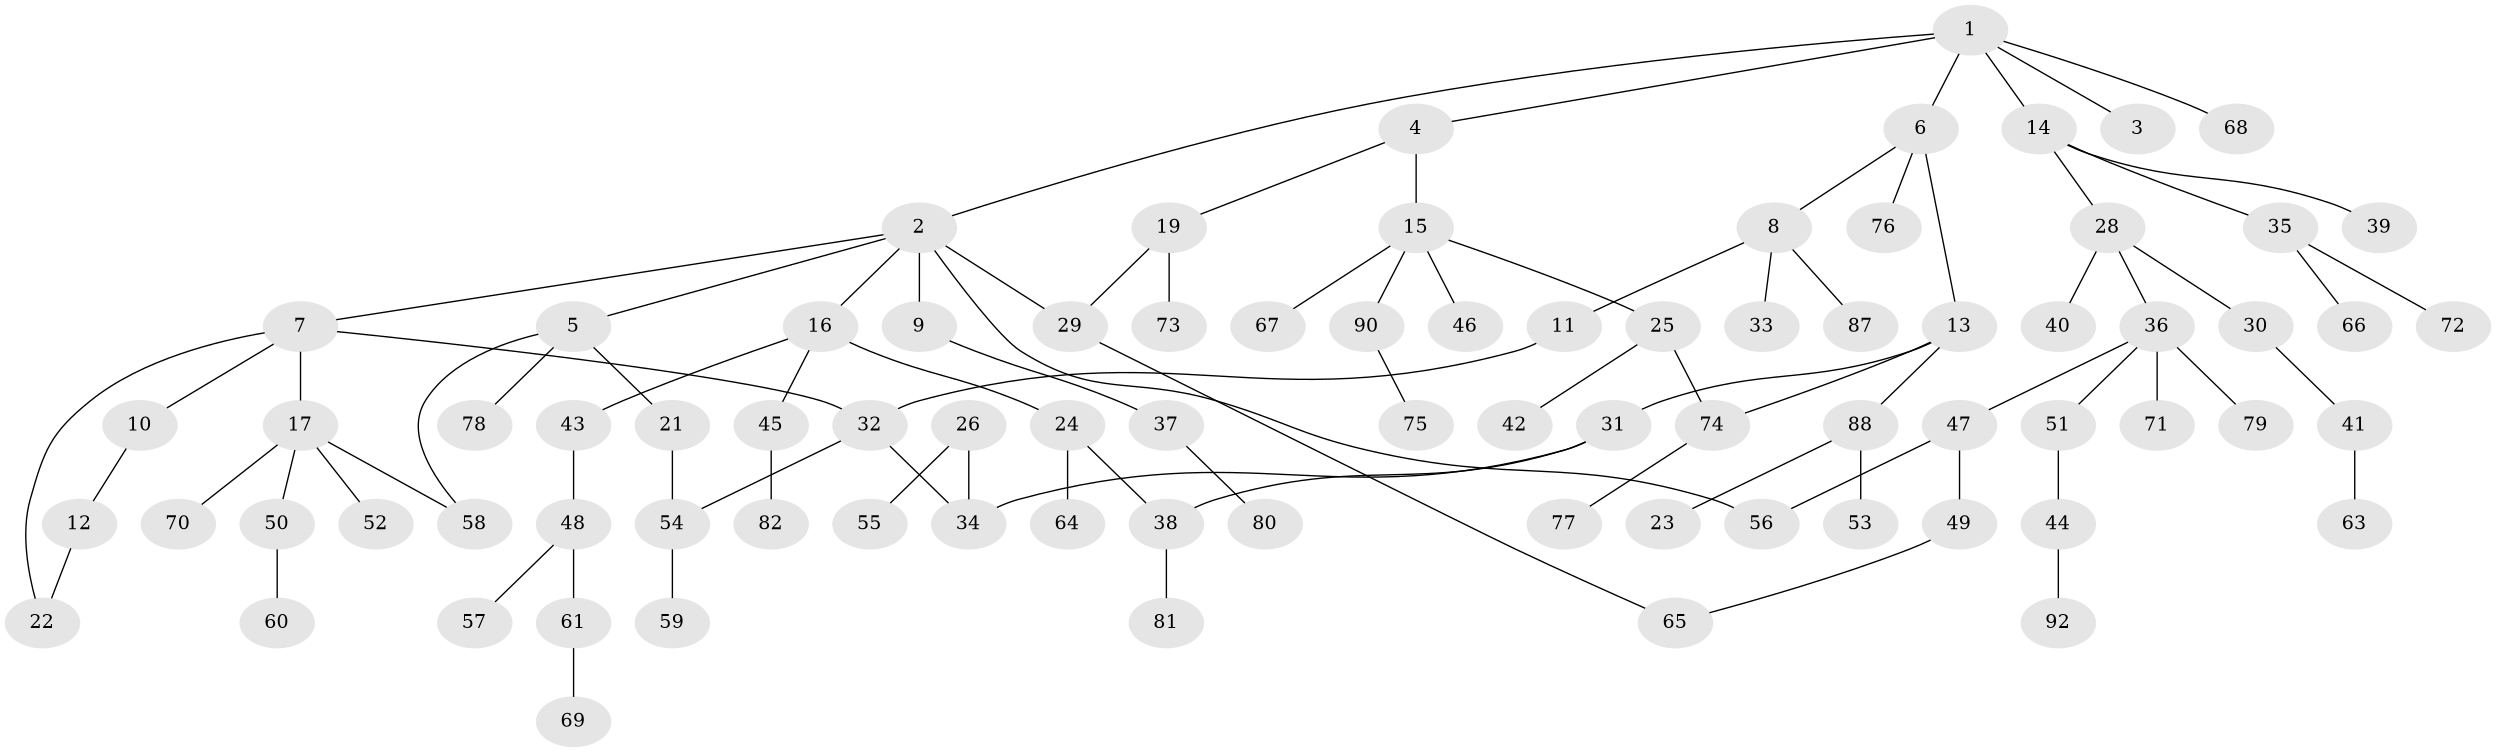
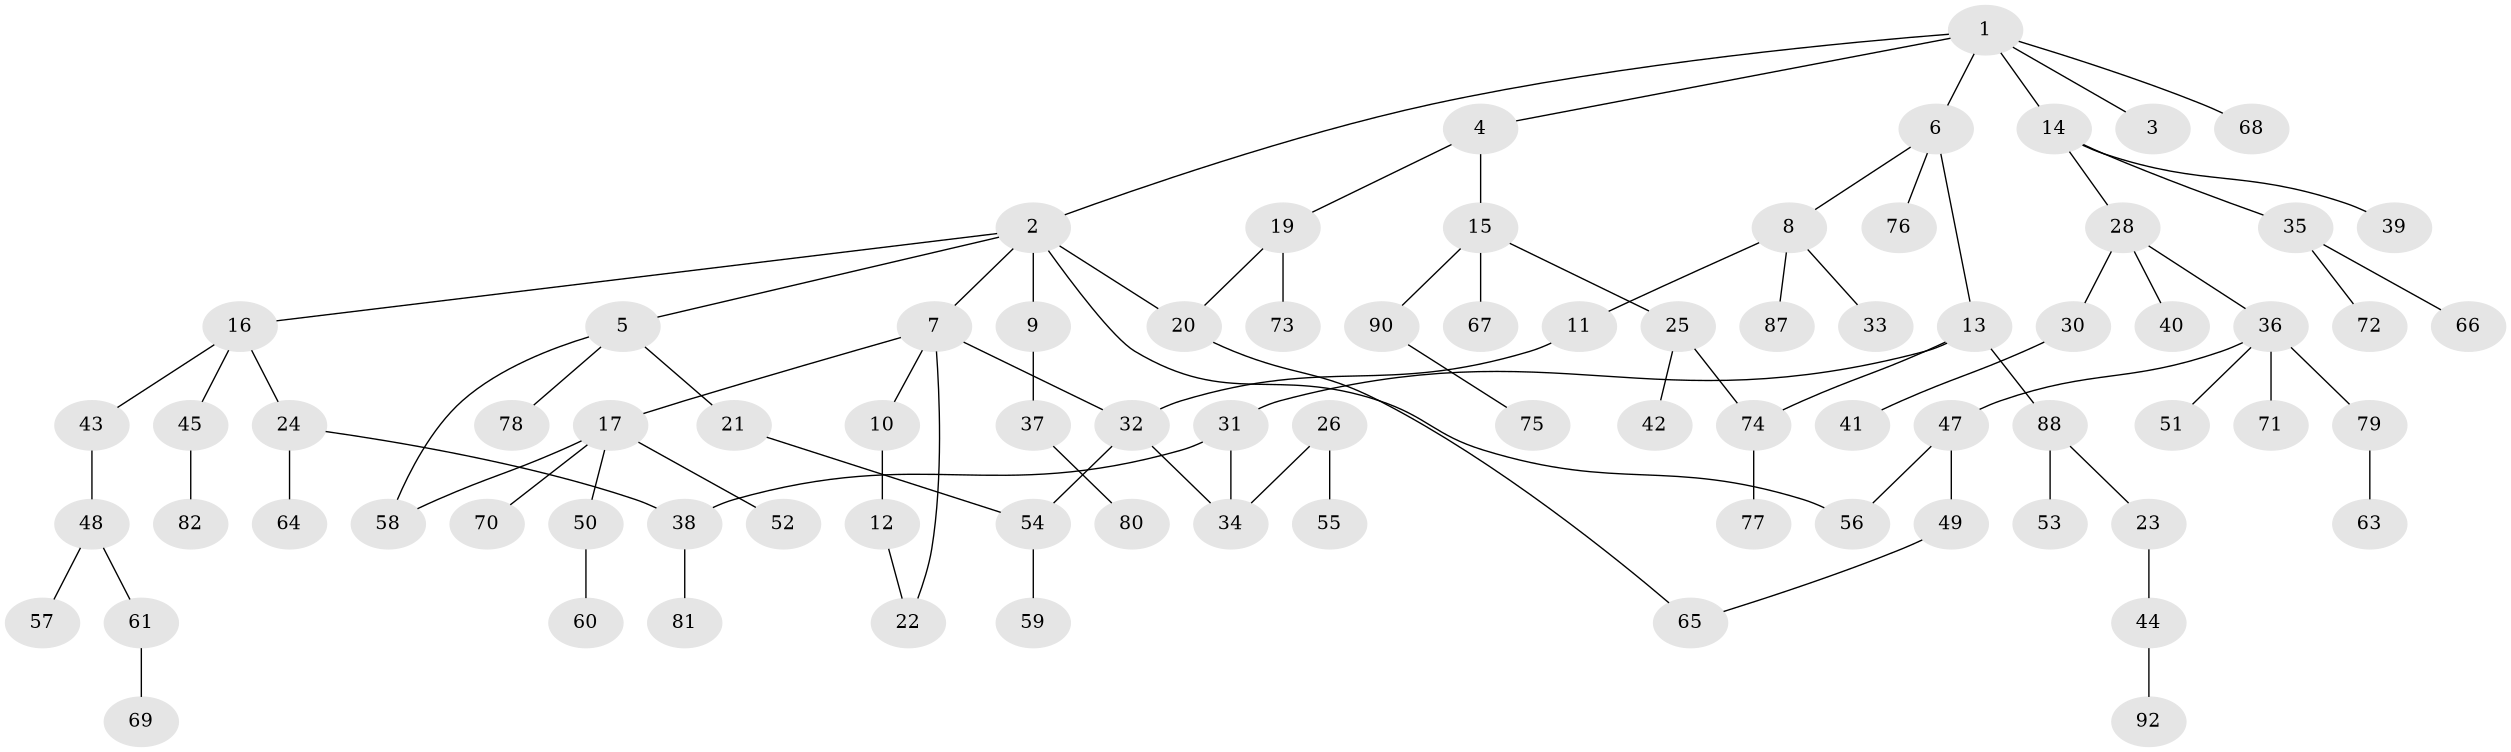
node "29": label "29" -> "20"
node "46": removed
edge "51" -- "44": now "23" -- "44"
edge "41" -- "63": now "79" -- "63"
